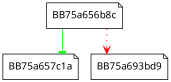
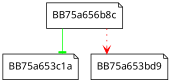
node "BB75a657c1a": label "BB75a657c1a" -> "BB75a653c1a"
node "BB75a693bd9": label "BB75a693bd9" -> "BB75a653bd9"
